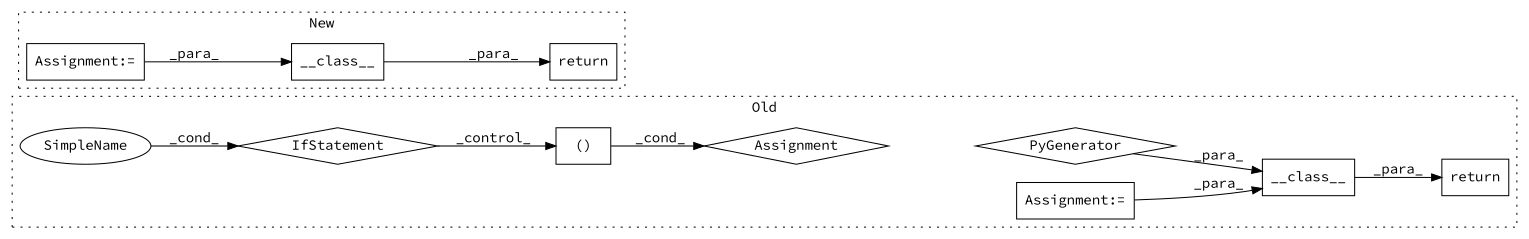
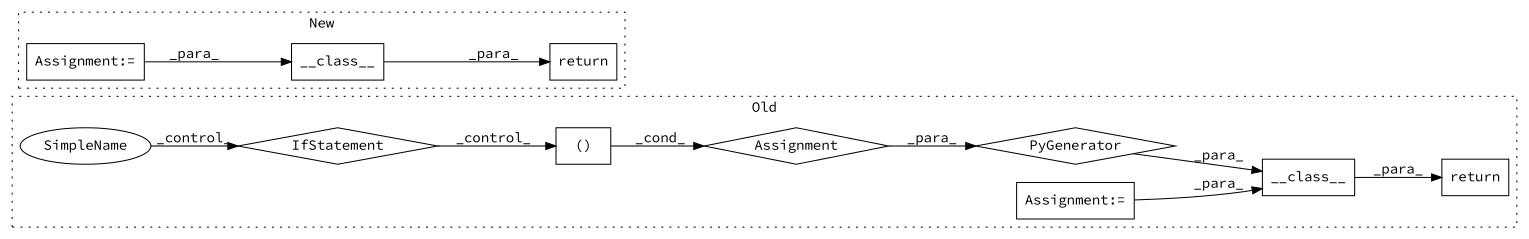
edge "SimpleName" -> "IfStatement": label "_cond_" -> "_control_"
edge "Assignment" -> "PyGenerator": added, label "_para_"
